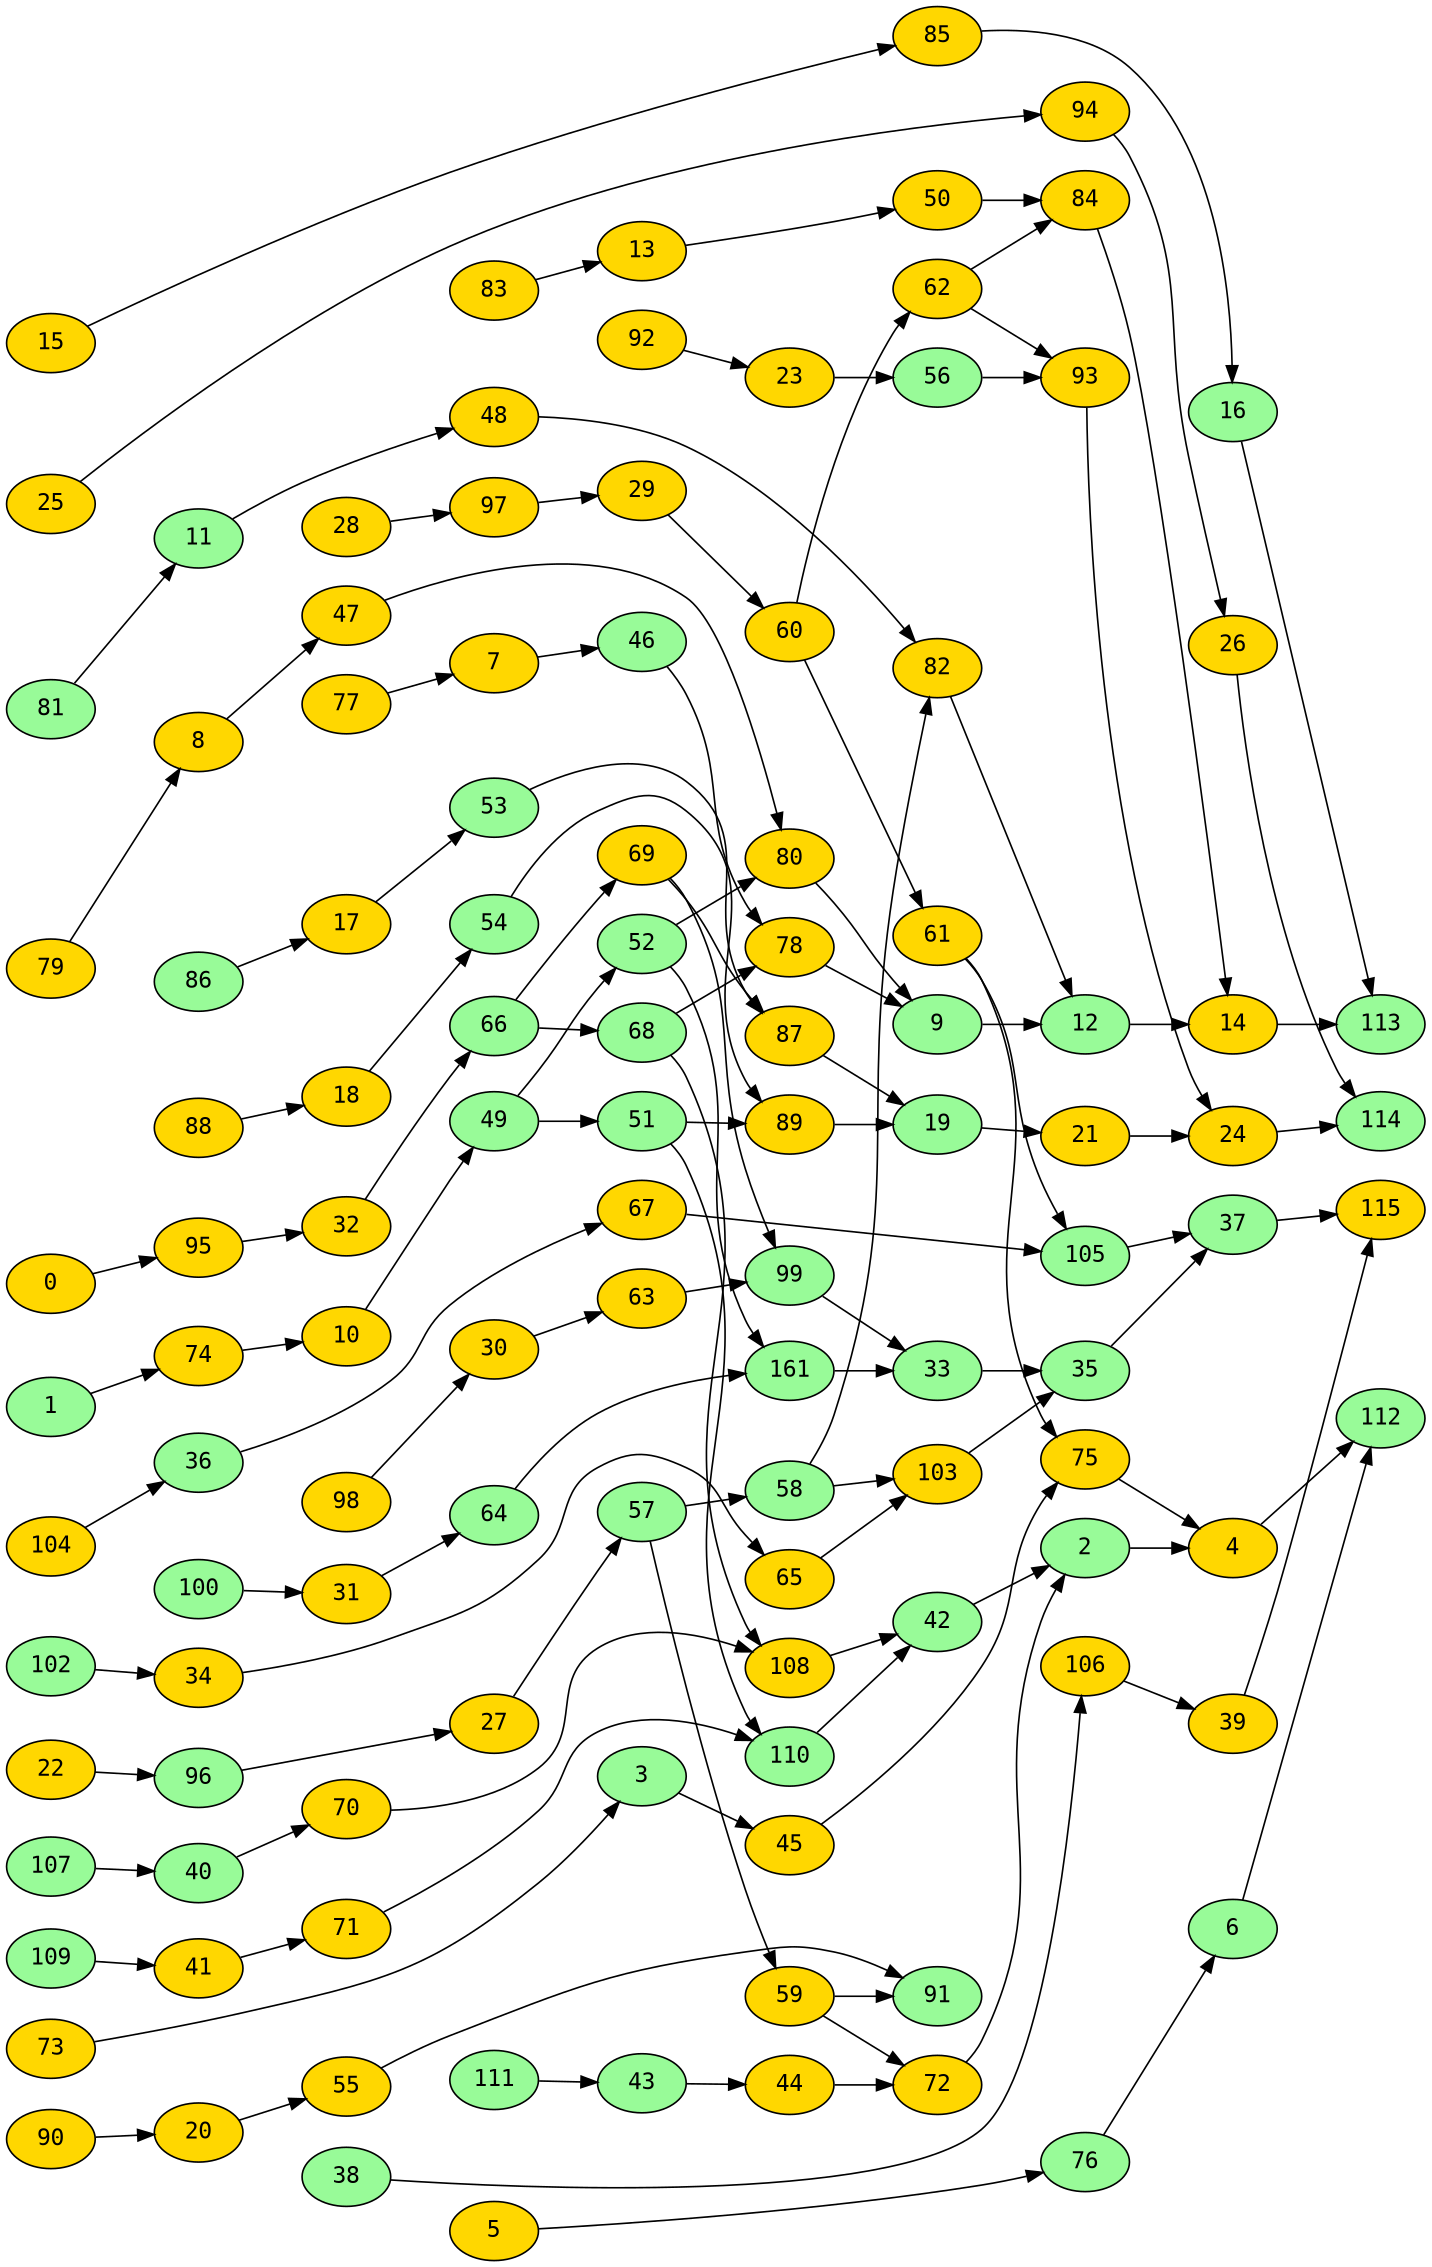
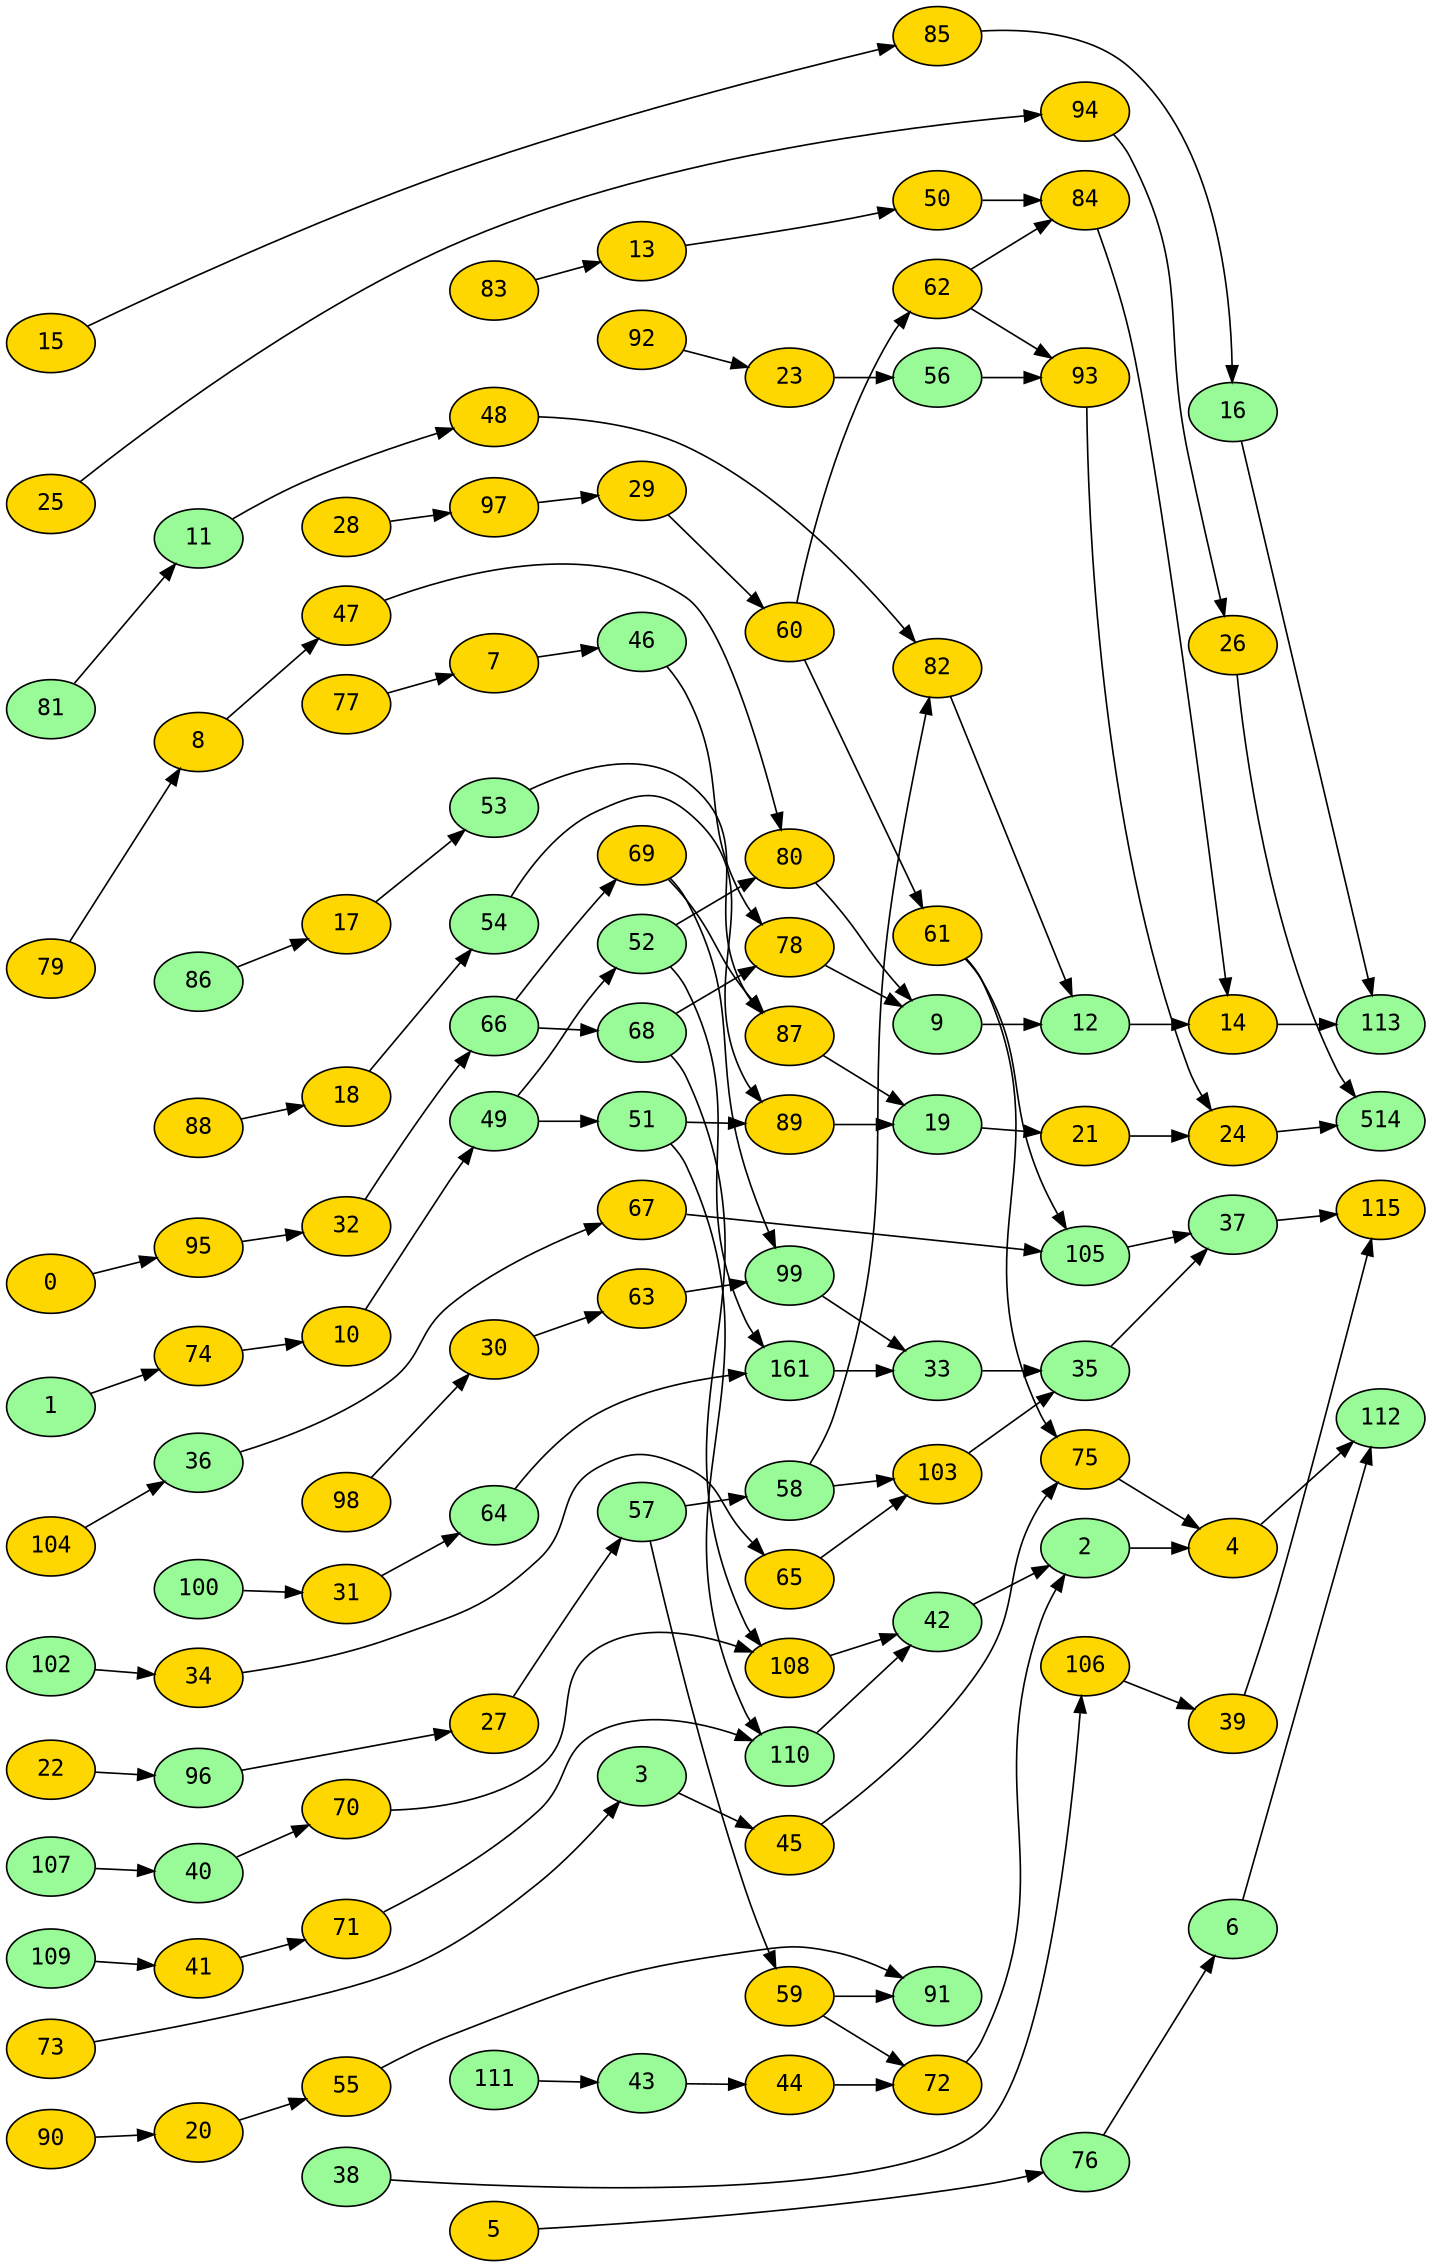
node "114": label "114" -> "514"
